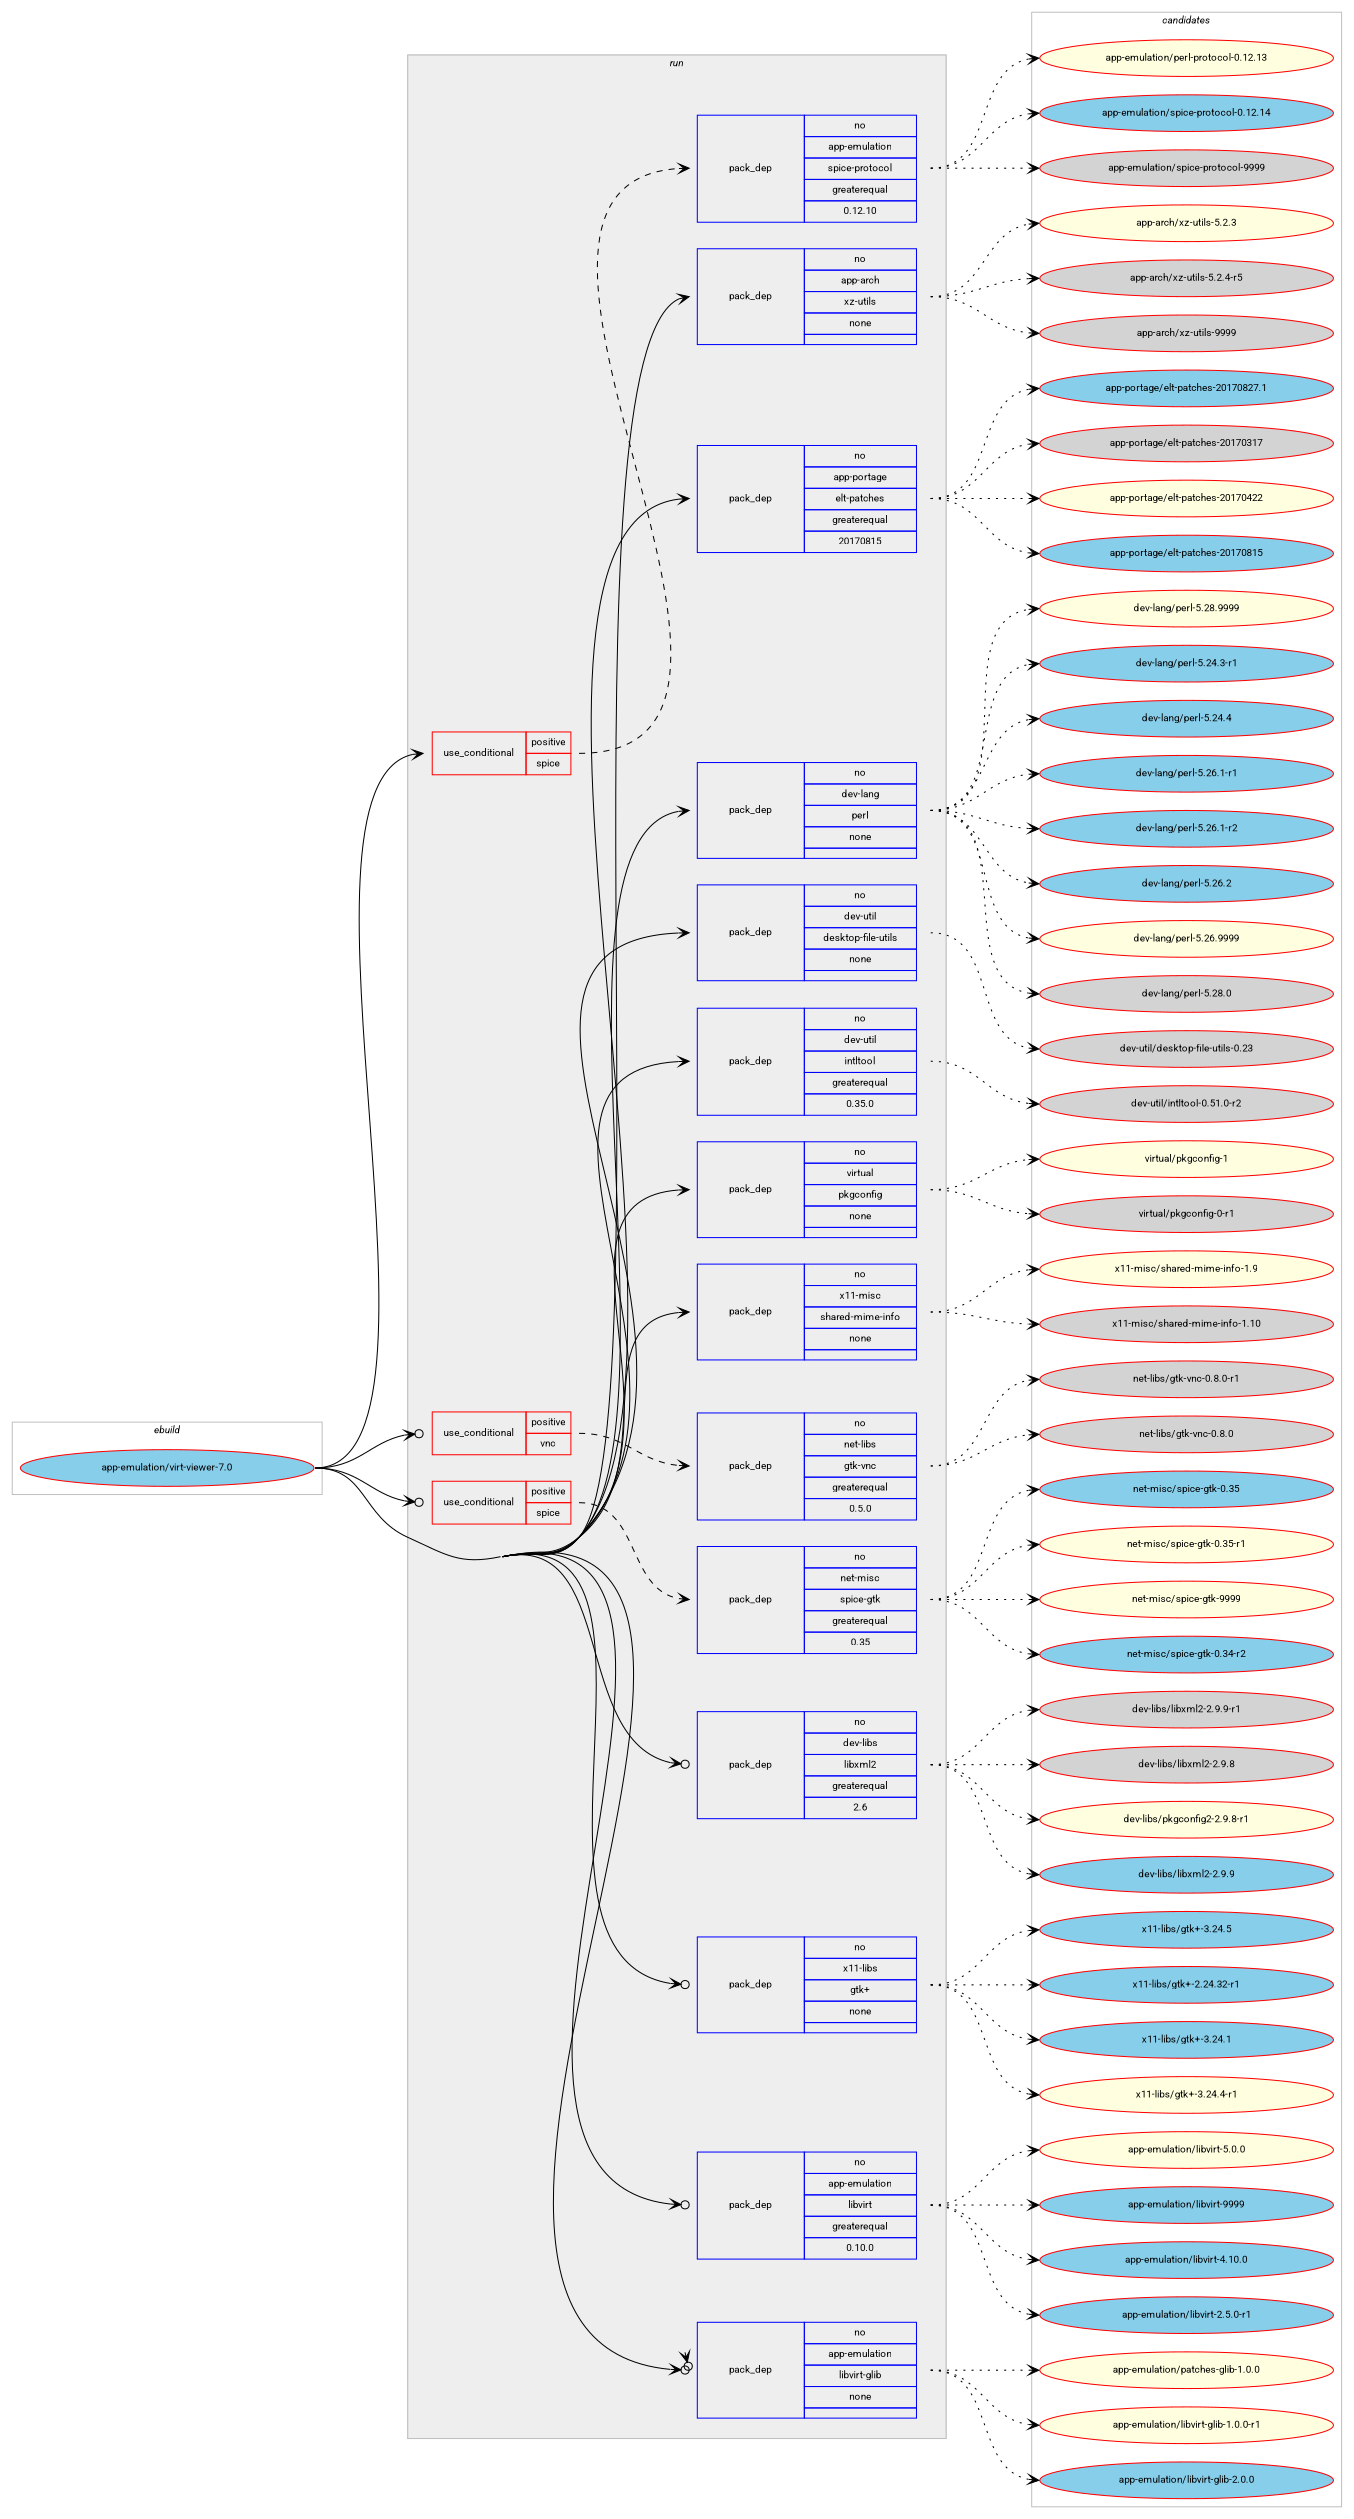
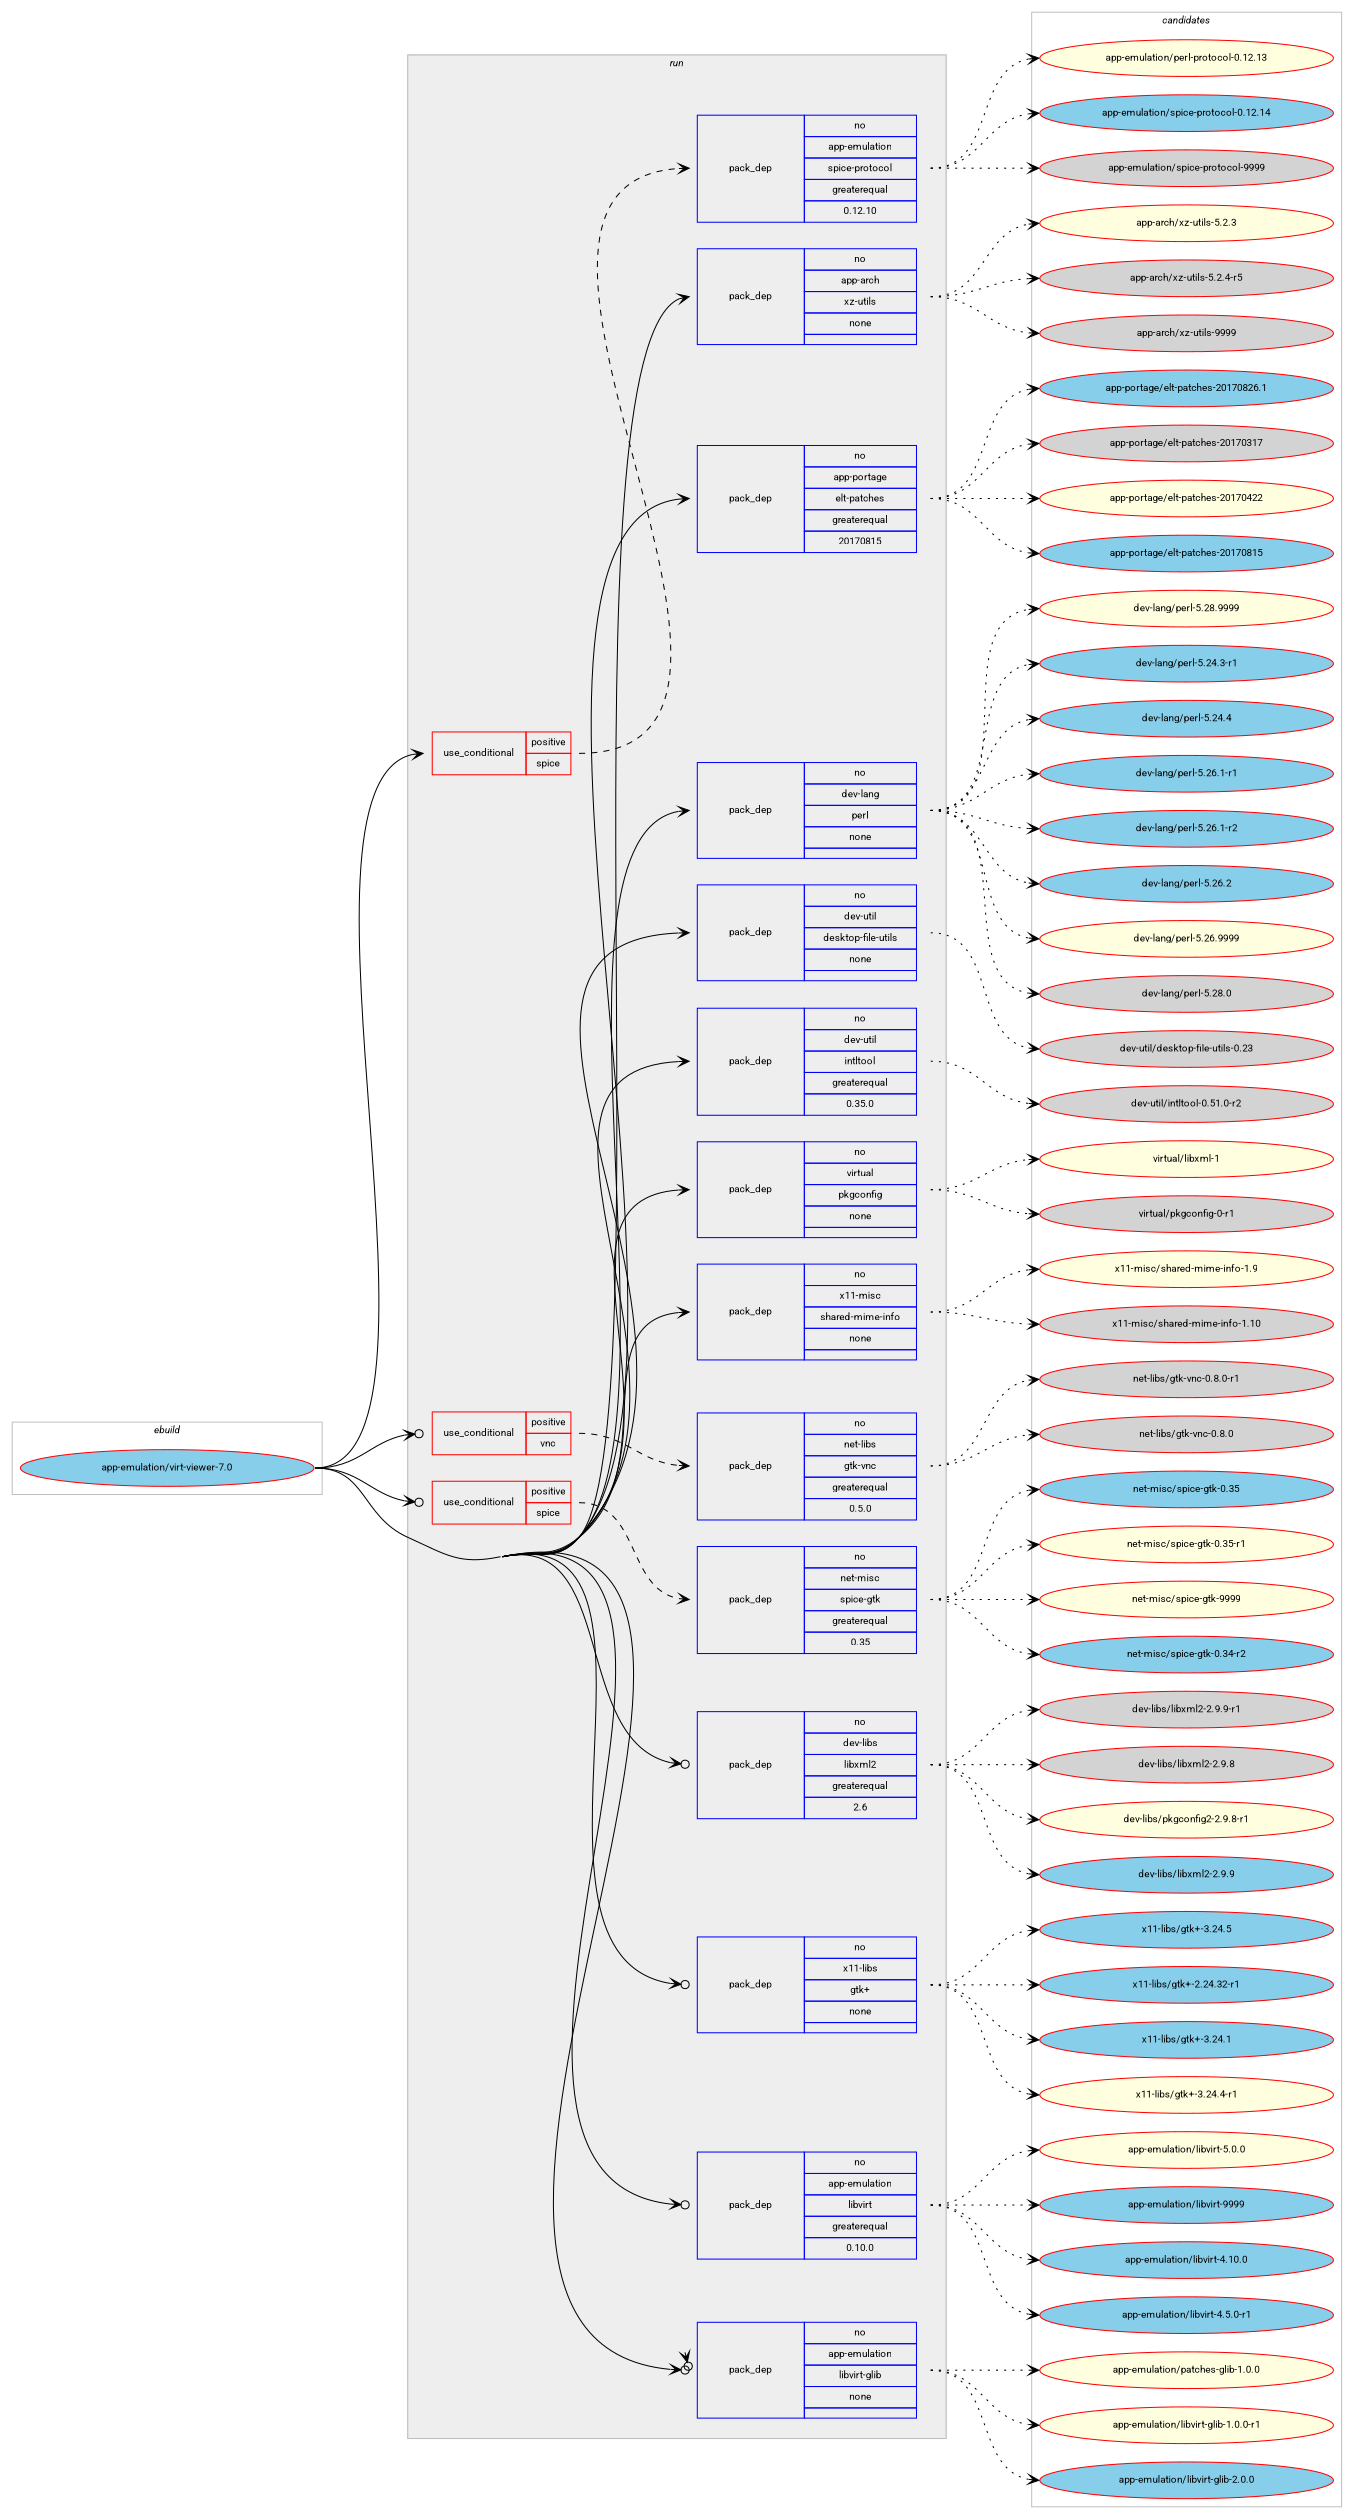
node "app-portage/elt-patches-20170827.1": label "app-portage/elt-patches-20170827.1" -> "app-portage/elt-patches-20170826.1"
node "virtual/pkgconfig-1": label "virtual/pkgconfig-1" -> "virtual/libxml-1"
node "app-emulation/libvirt-2.5.0-r1": label "app-emulation/libvirt-2.5.0-r1" -> "app-emulation/libvirt-4.5.0-r1"
